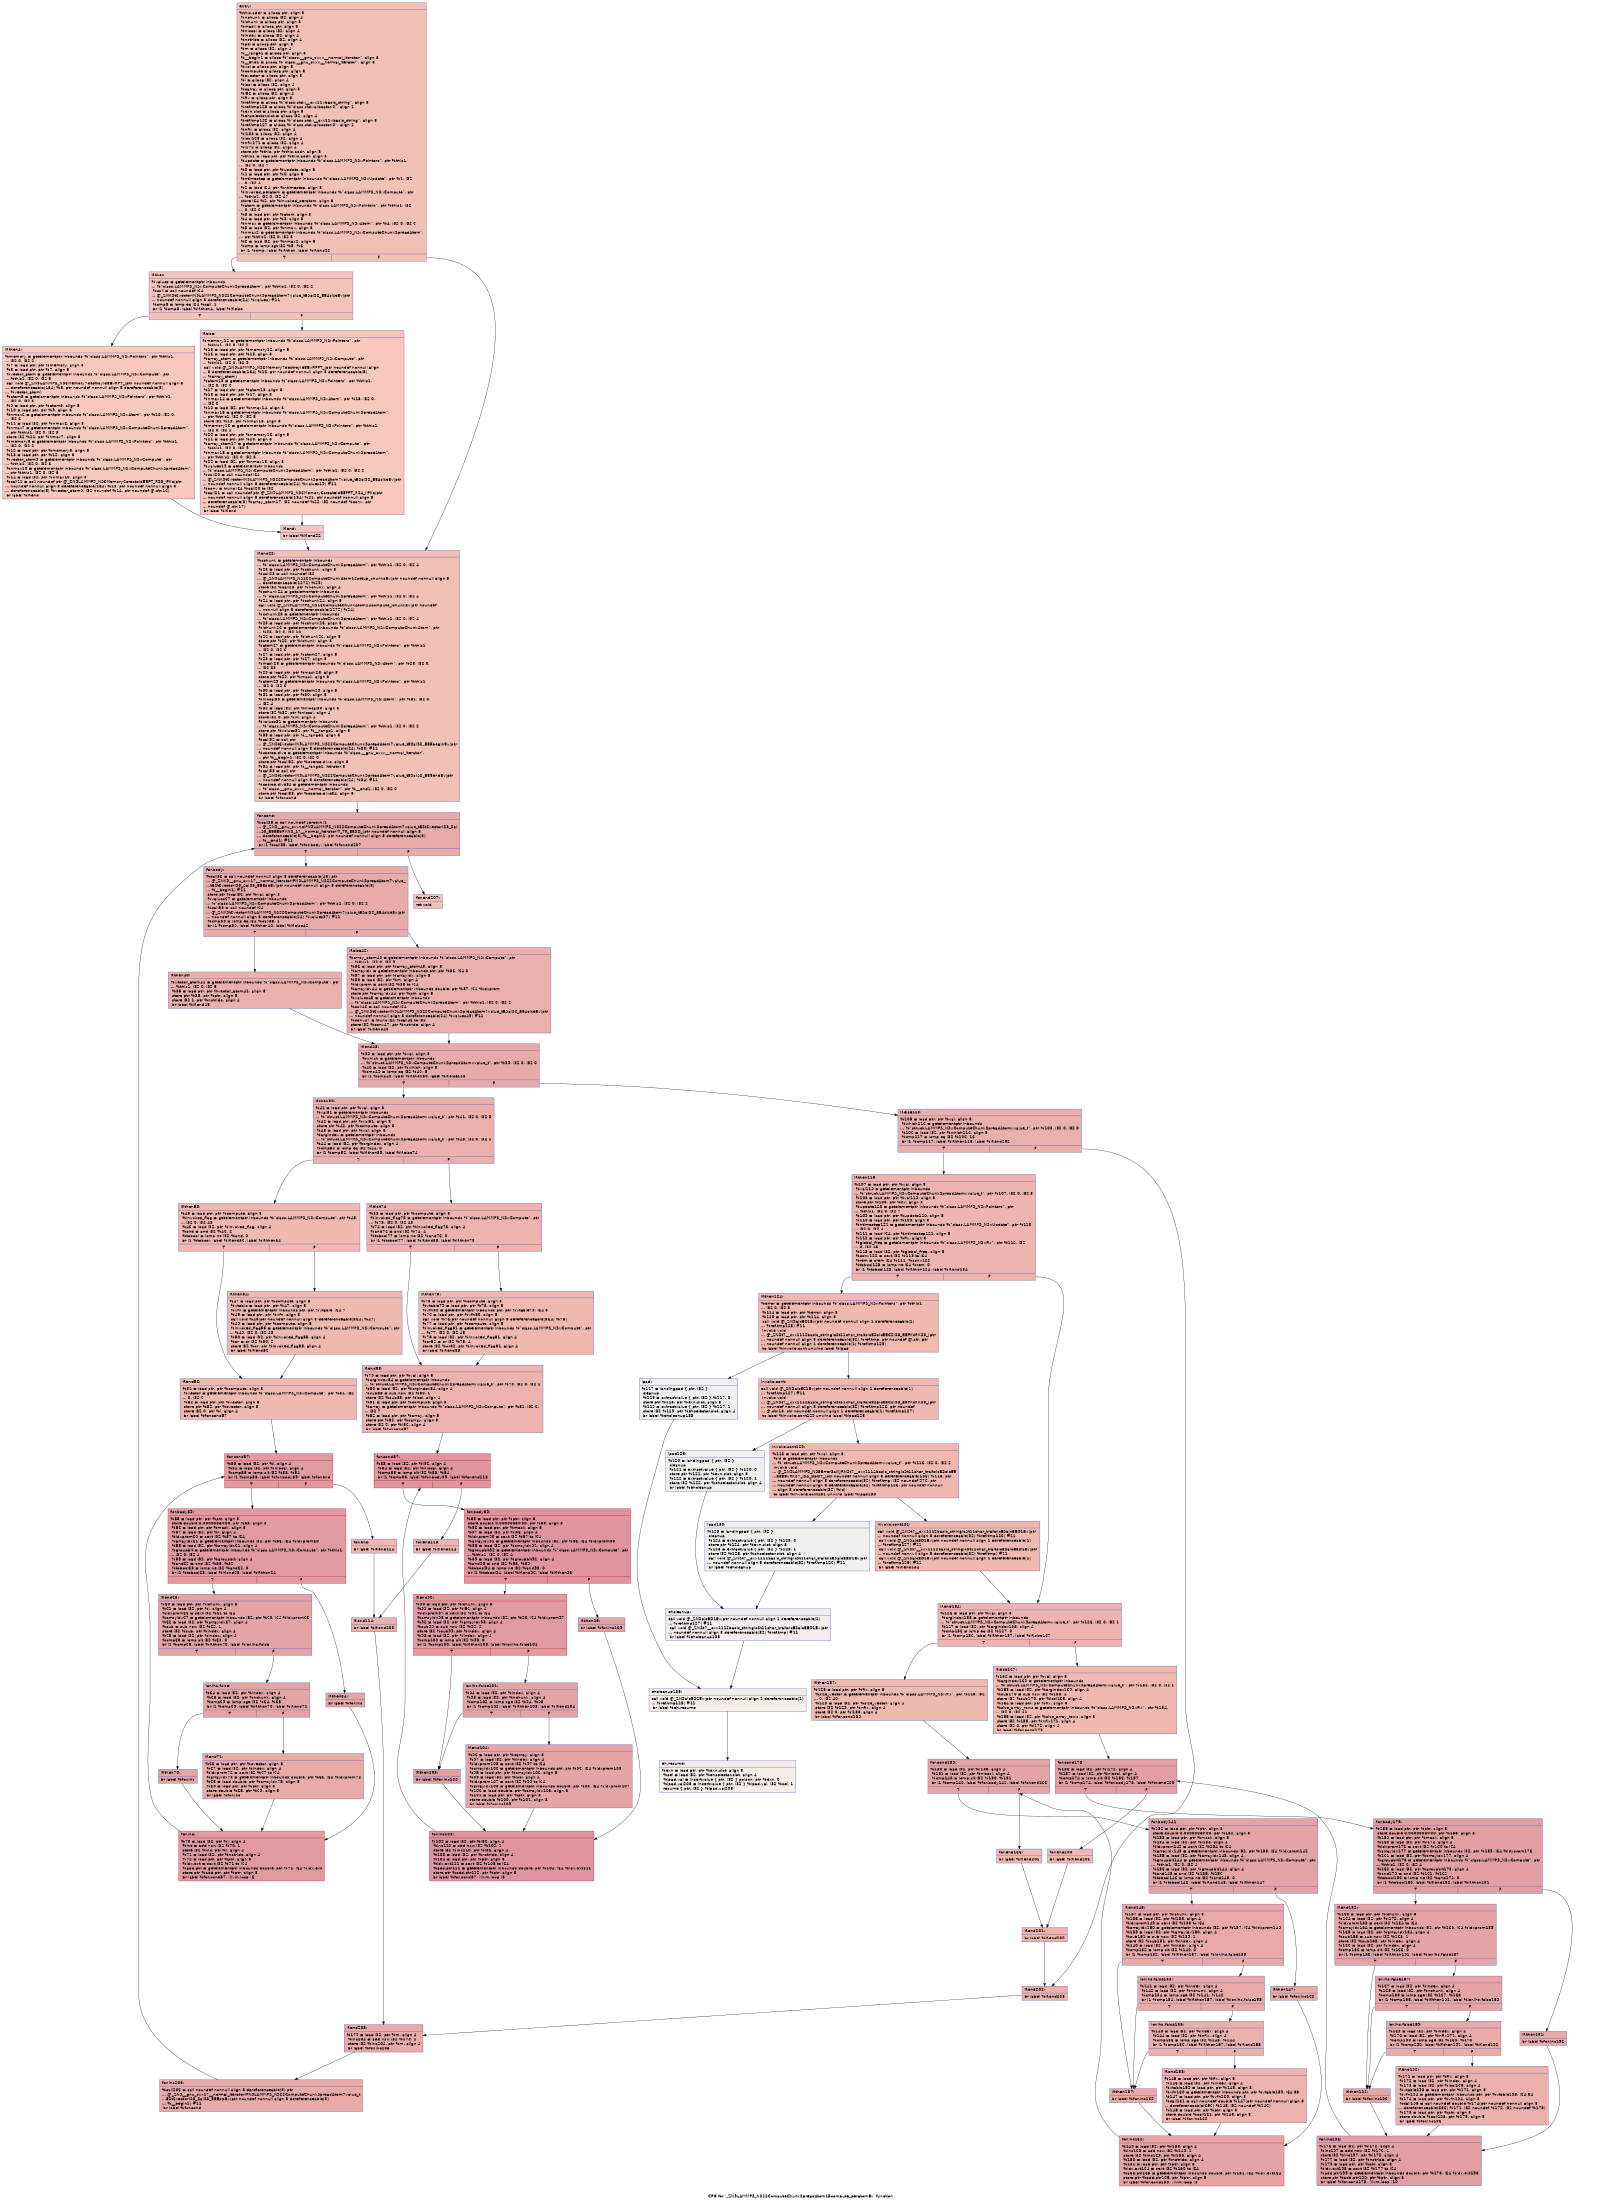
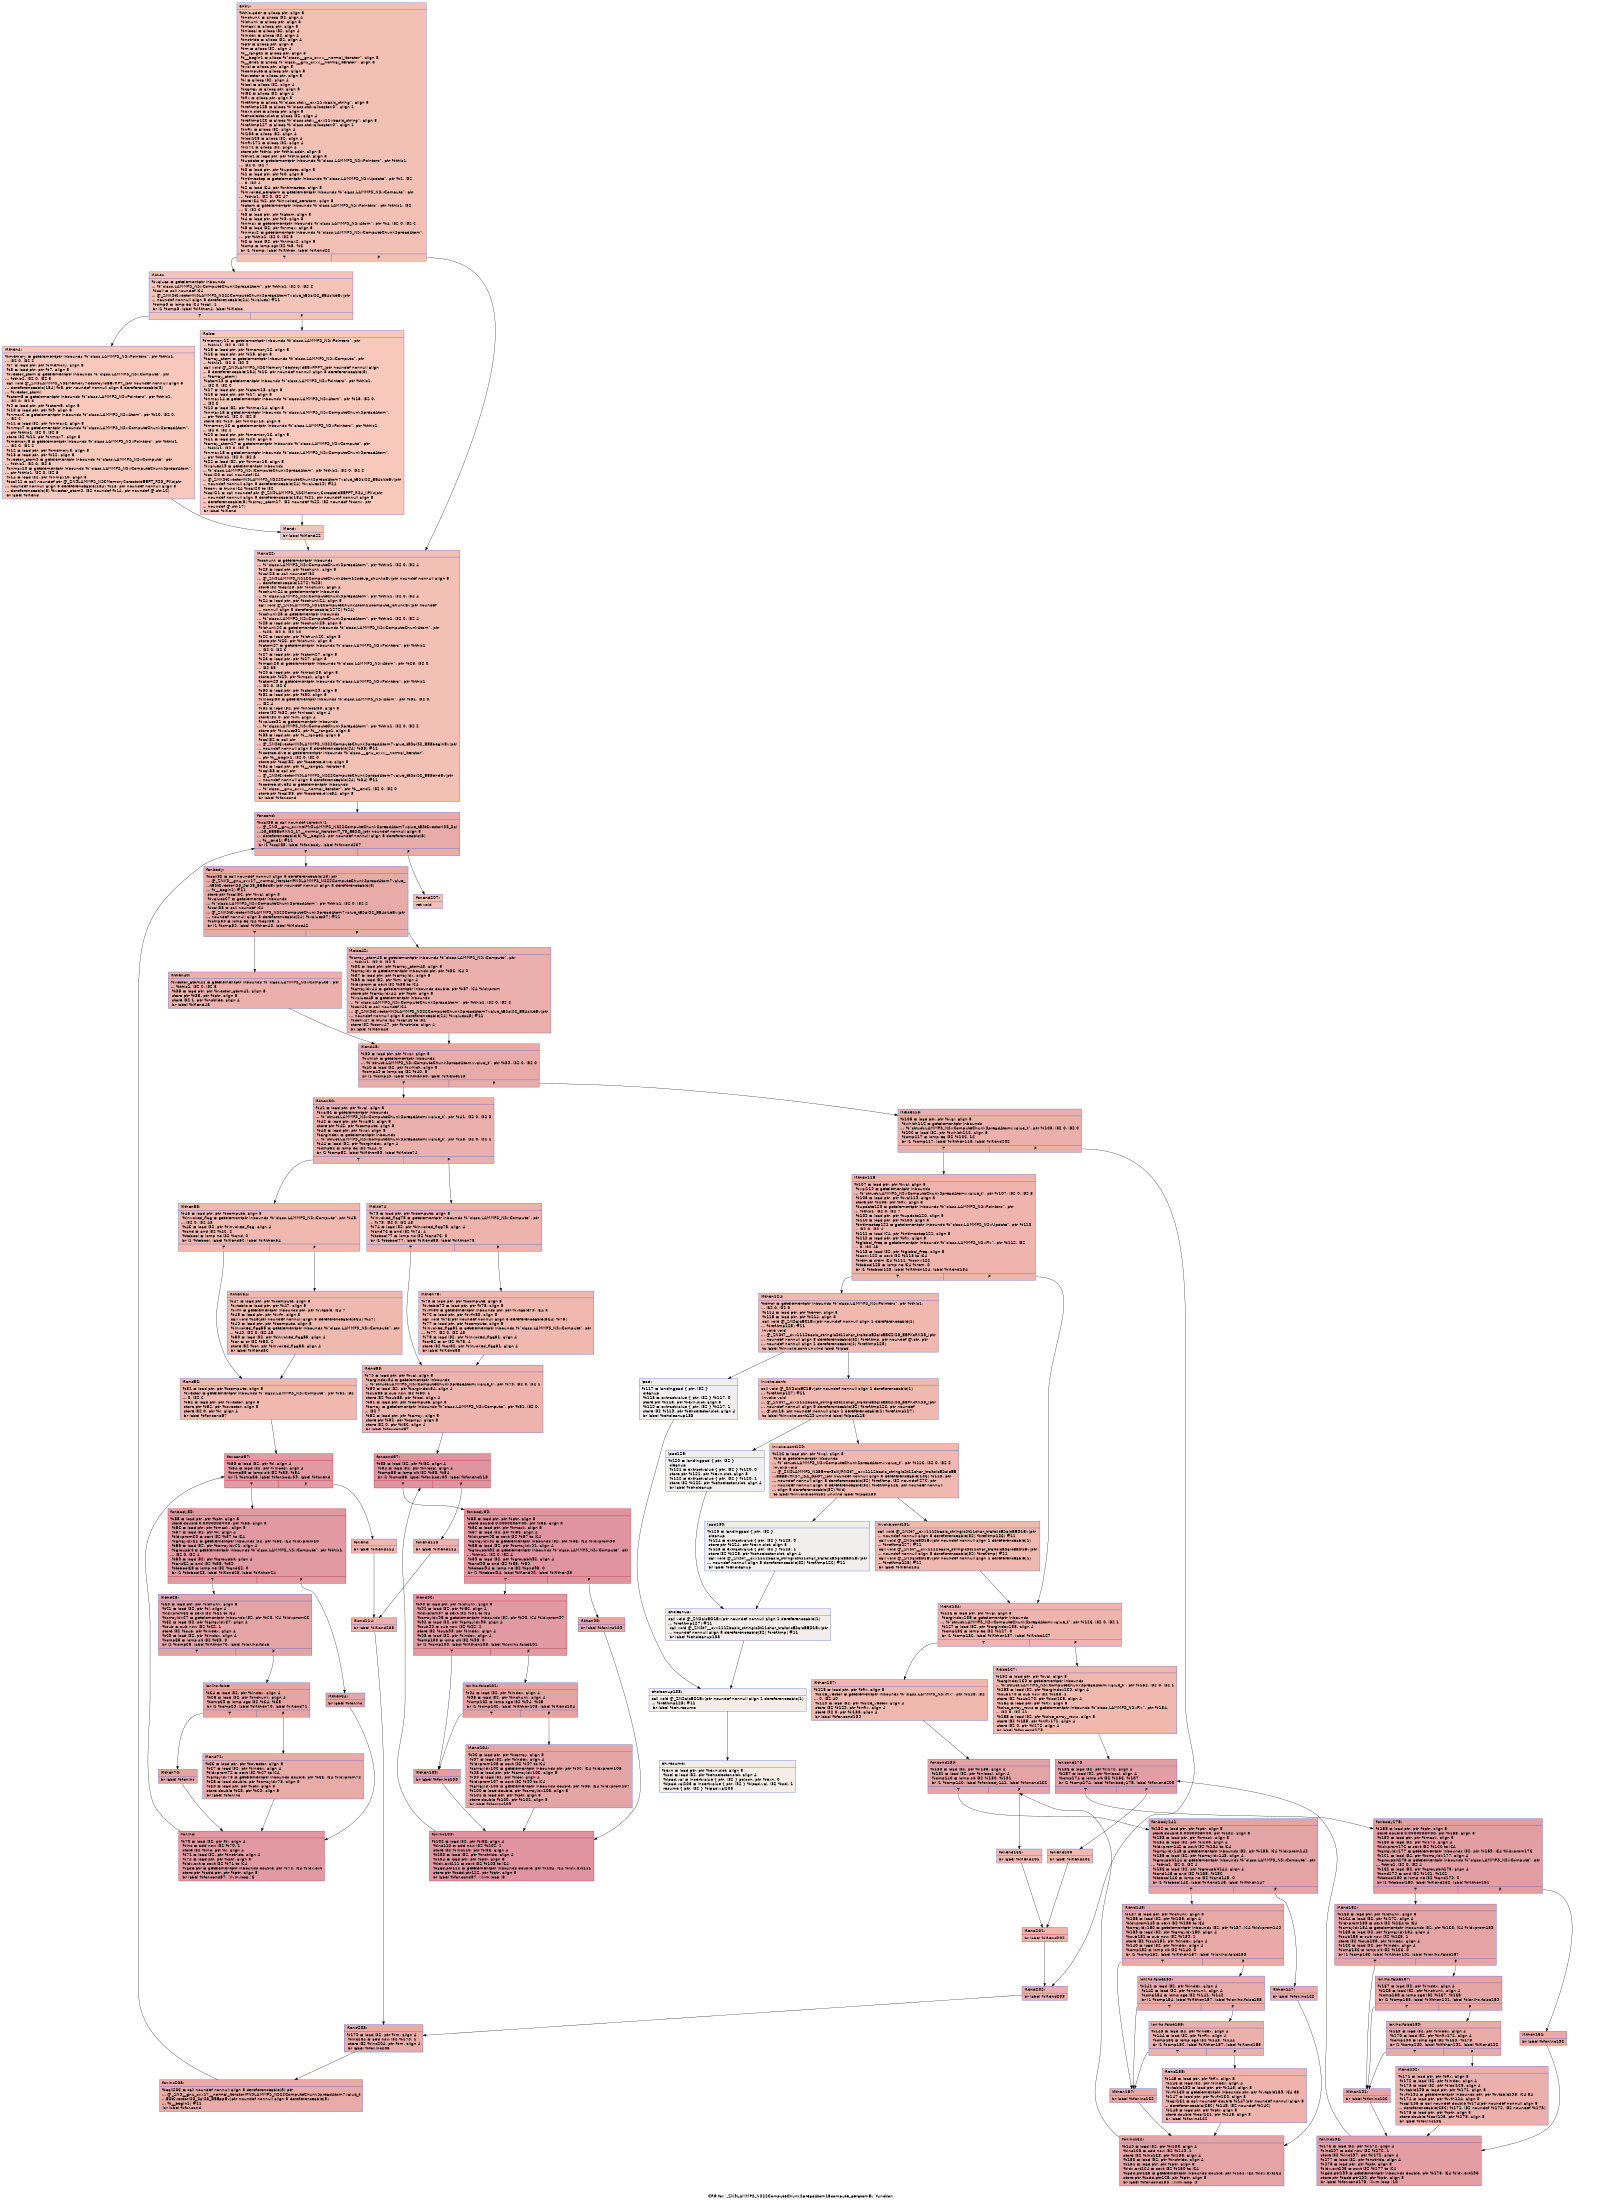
node "if.else74:": text "%33 = load ptr, ptr %compute, align 8" -> "%73 = load ptr, ptr %compute, align 8"
node "if.end201:": color #3d50c3ff -> #b70d28ff
node "for.inc162:": color #b70d28ff -> #3d50c3ff
